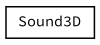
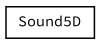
node "Sound3D": label "Sound3D" -> "Sound5D"
